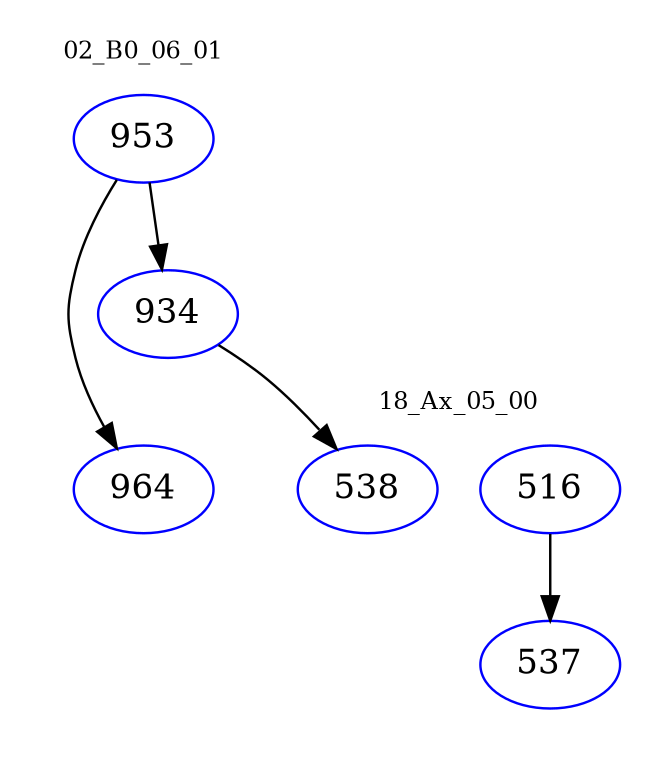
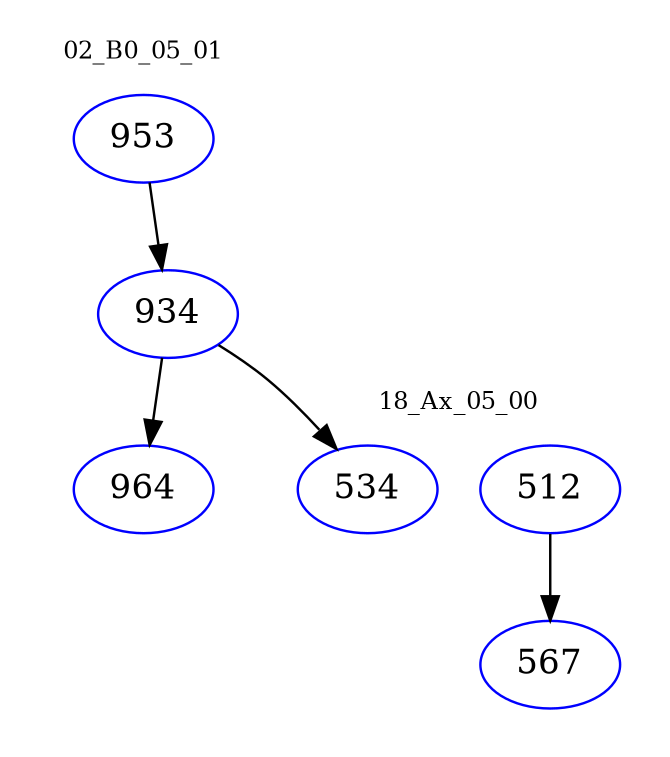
cluster "02_B0_06_01": label "02_B0_06_01" -> "02_B0_05_01"
edge "953" -> "964": now "934" -> "964"
node "538": label "538" -> "534"
node "516": label "516" -> "512"
node "537": label "537" -> "567"
